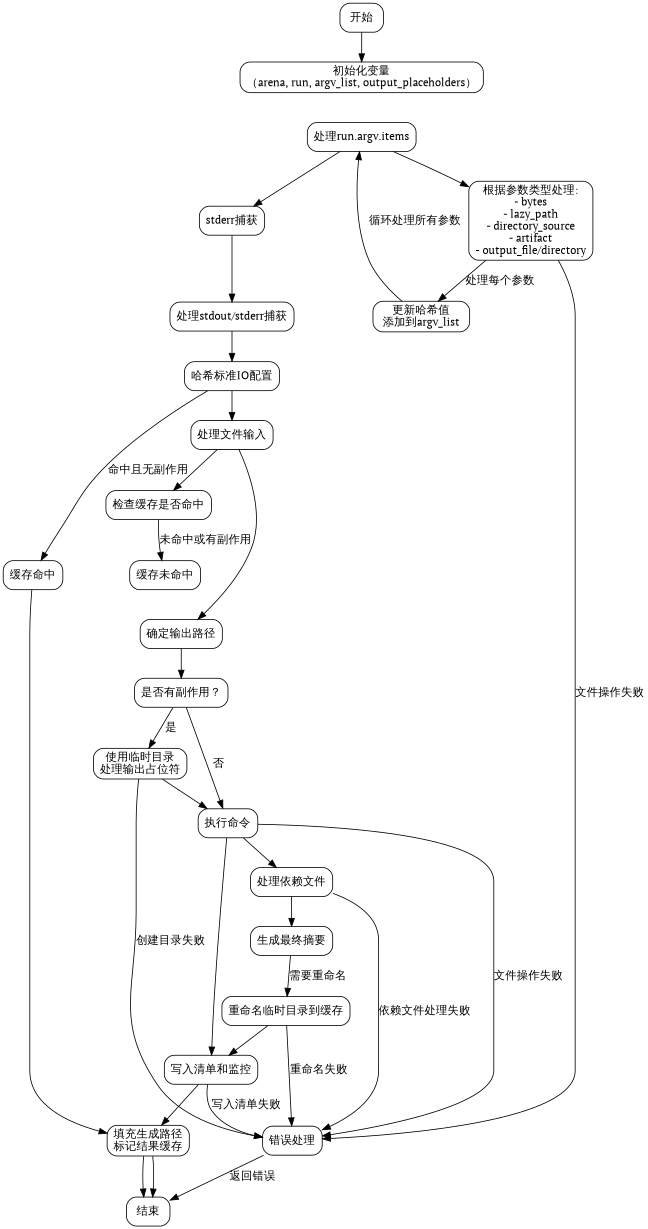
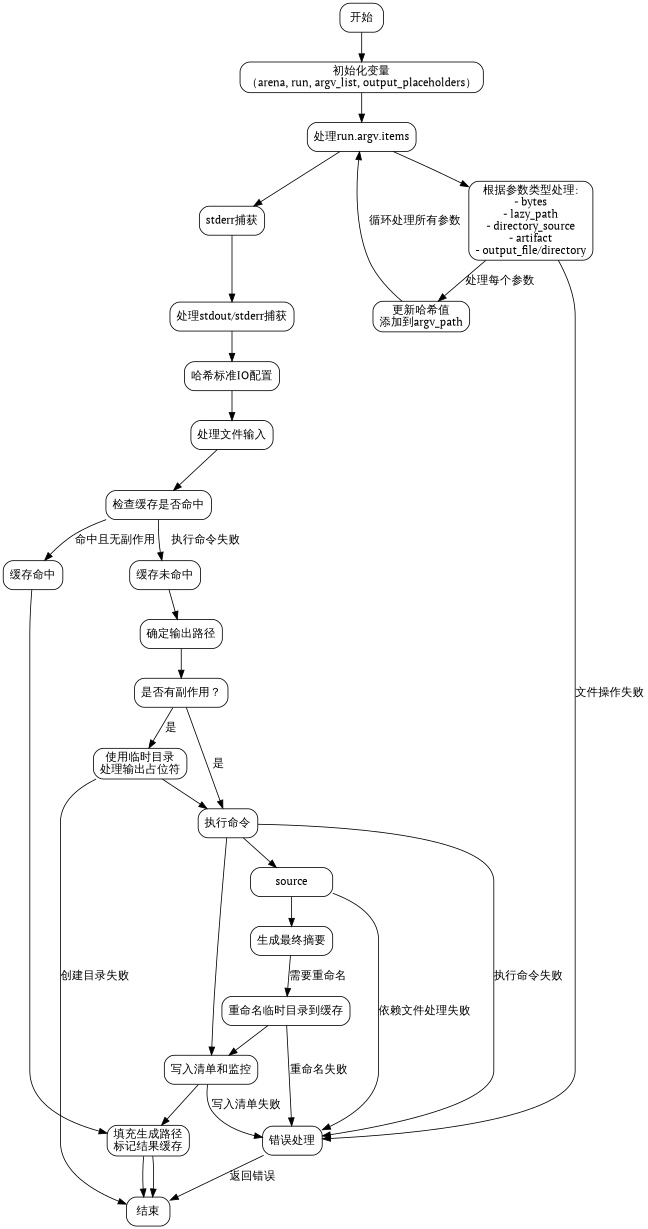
edge "初始化变量 （arena, run, argv_list, output_placeholders）" -> "处理run.argv.items": added
node "更新哈希值 添加到argv_list": label "更新哈希值 添加到argv_list" -> "更新哈希值 添加到argv_path"
edge "哈希标准IO配置" -> "缓存命中": now "检查缓存是否命中" -> "缓存命中"
edge "处理文件输入" -> "确定输出路径": now "缓存未命中" -> "确定输出路径"
edge "检查缓存是否命中" -> "缓存未命中": label "未命中或有副作用" -> "执行命令失败"
edge "是否有副作用？" -> "执行命令": label "否" -> "是"
node "处理依赖文件": label "处理依赖文件" -> "source"
edge "执行命令" -> "错误处理": label "文件操作失败" -> "执行命令失败"
edge "使用临时目录 处理输出占位符" -> "错误处理": now "使用临时目录 处理输出占位符" -> "结束"
